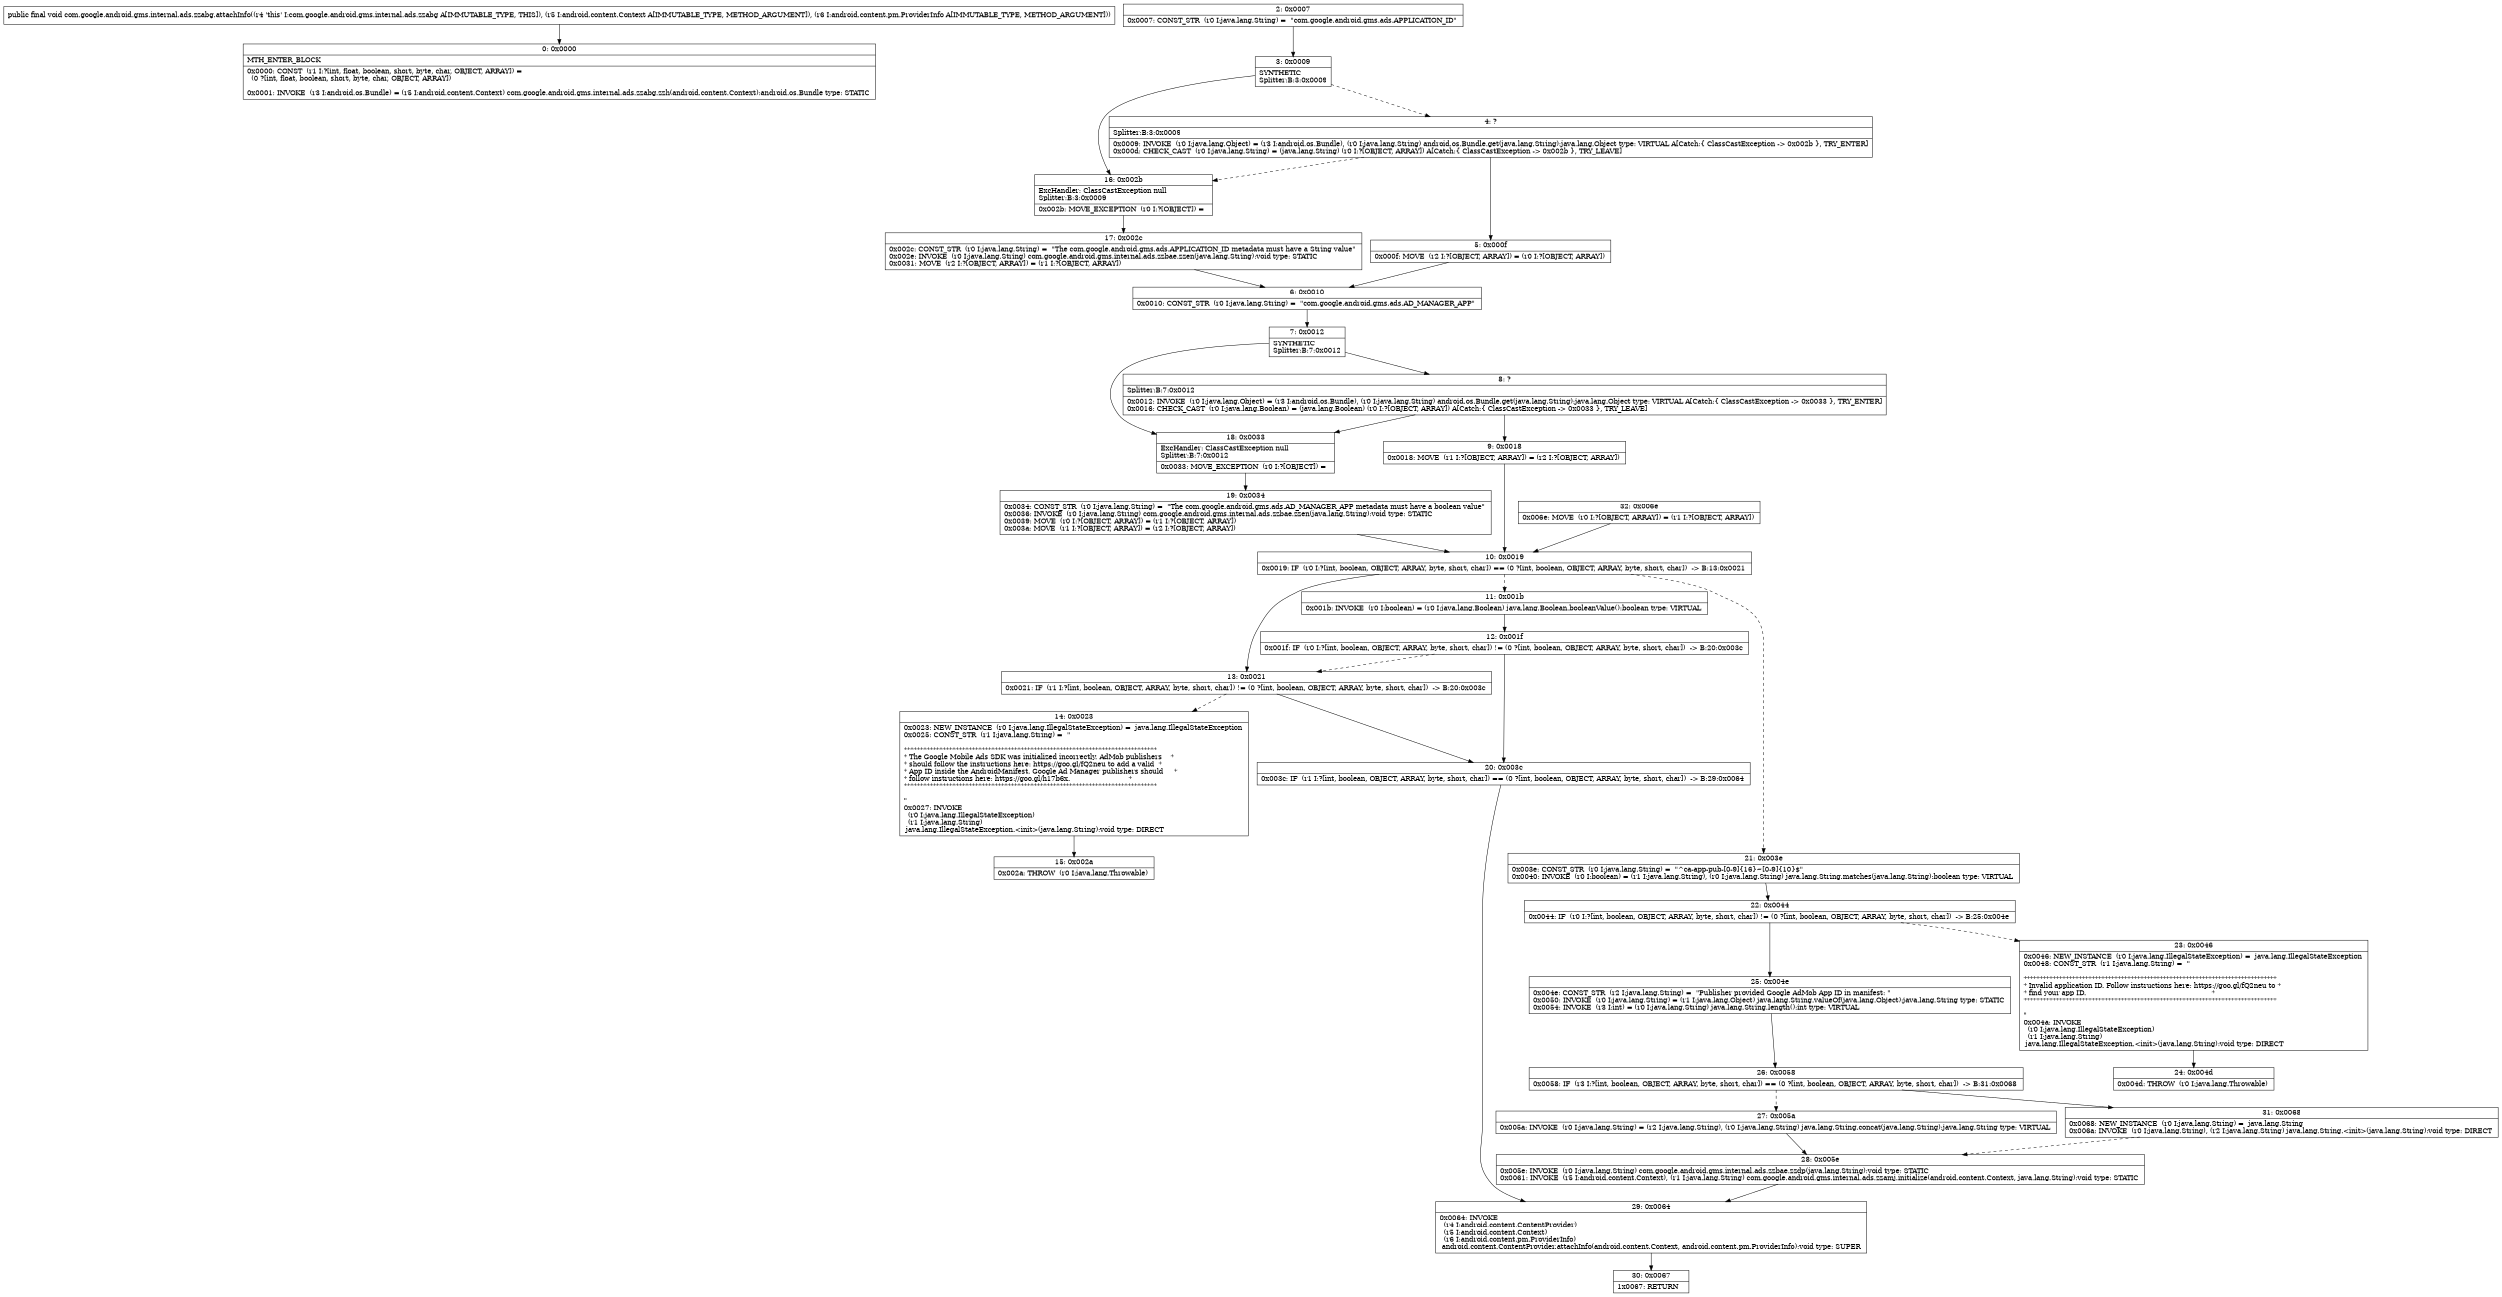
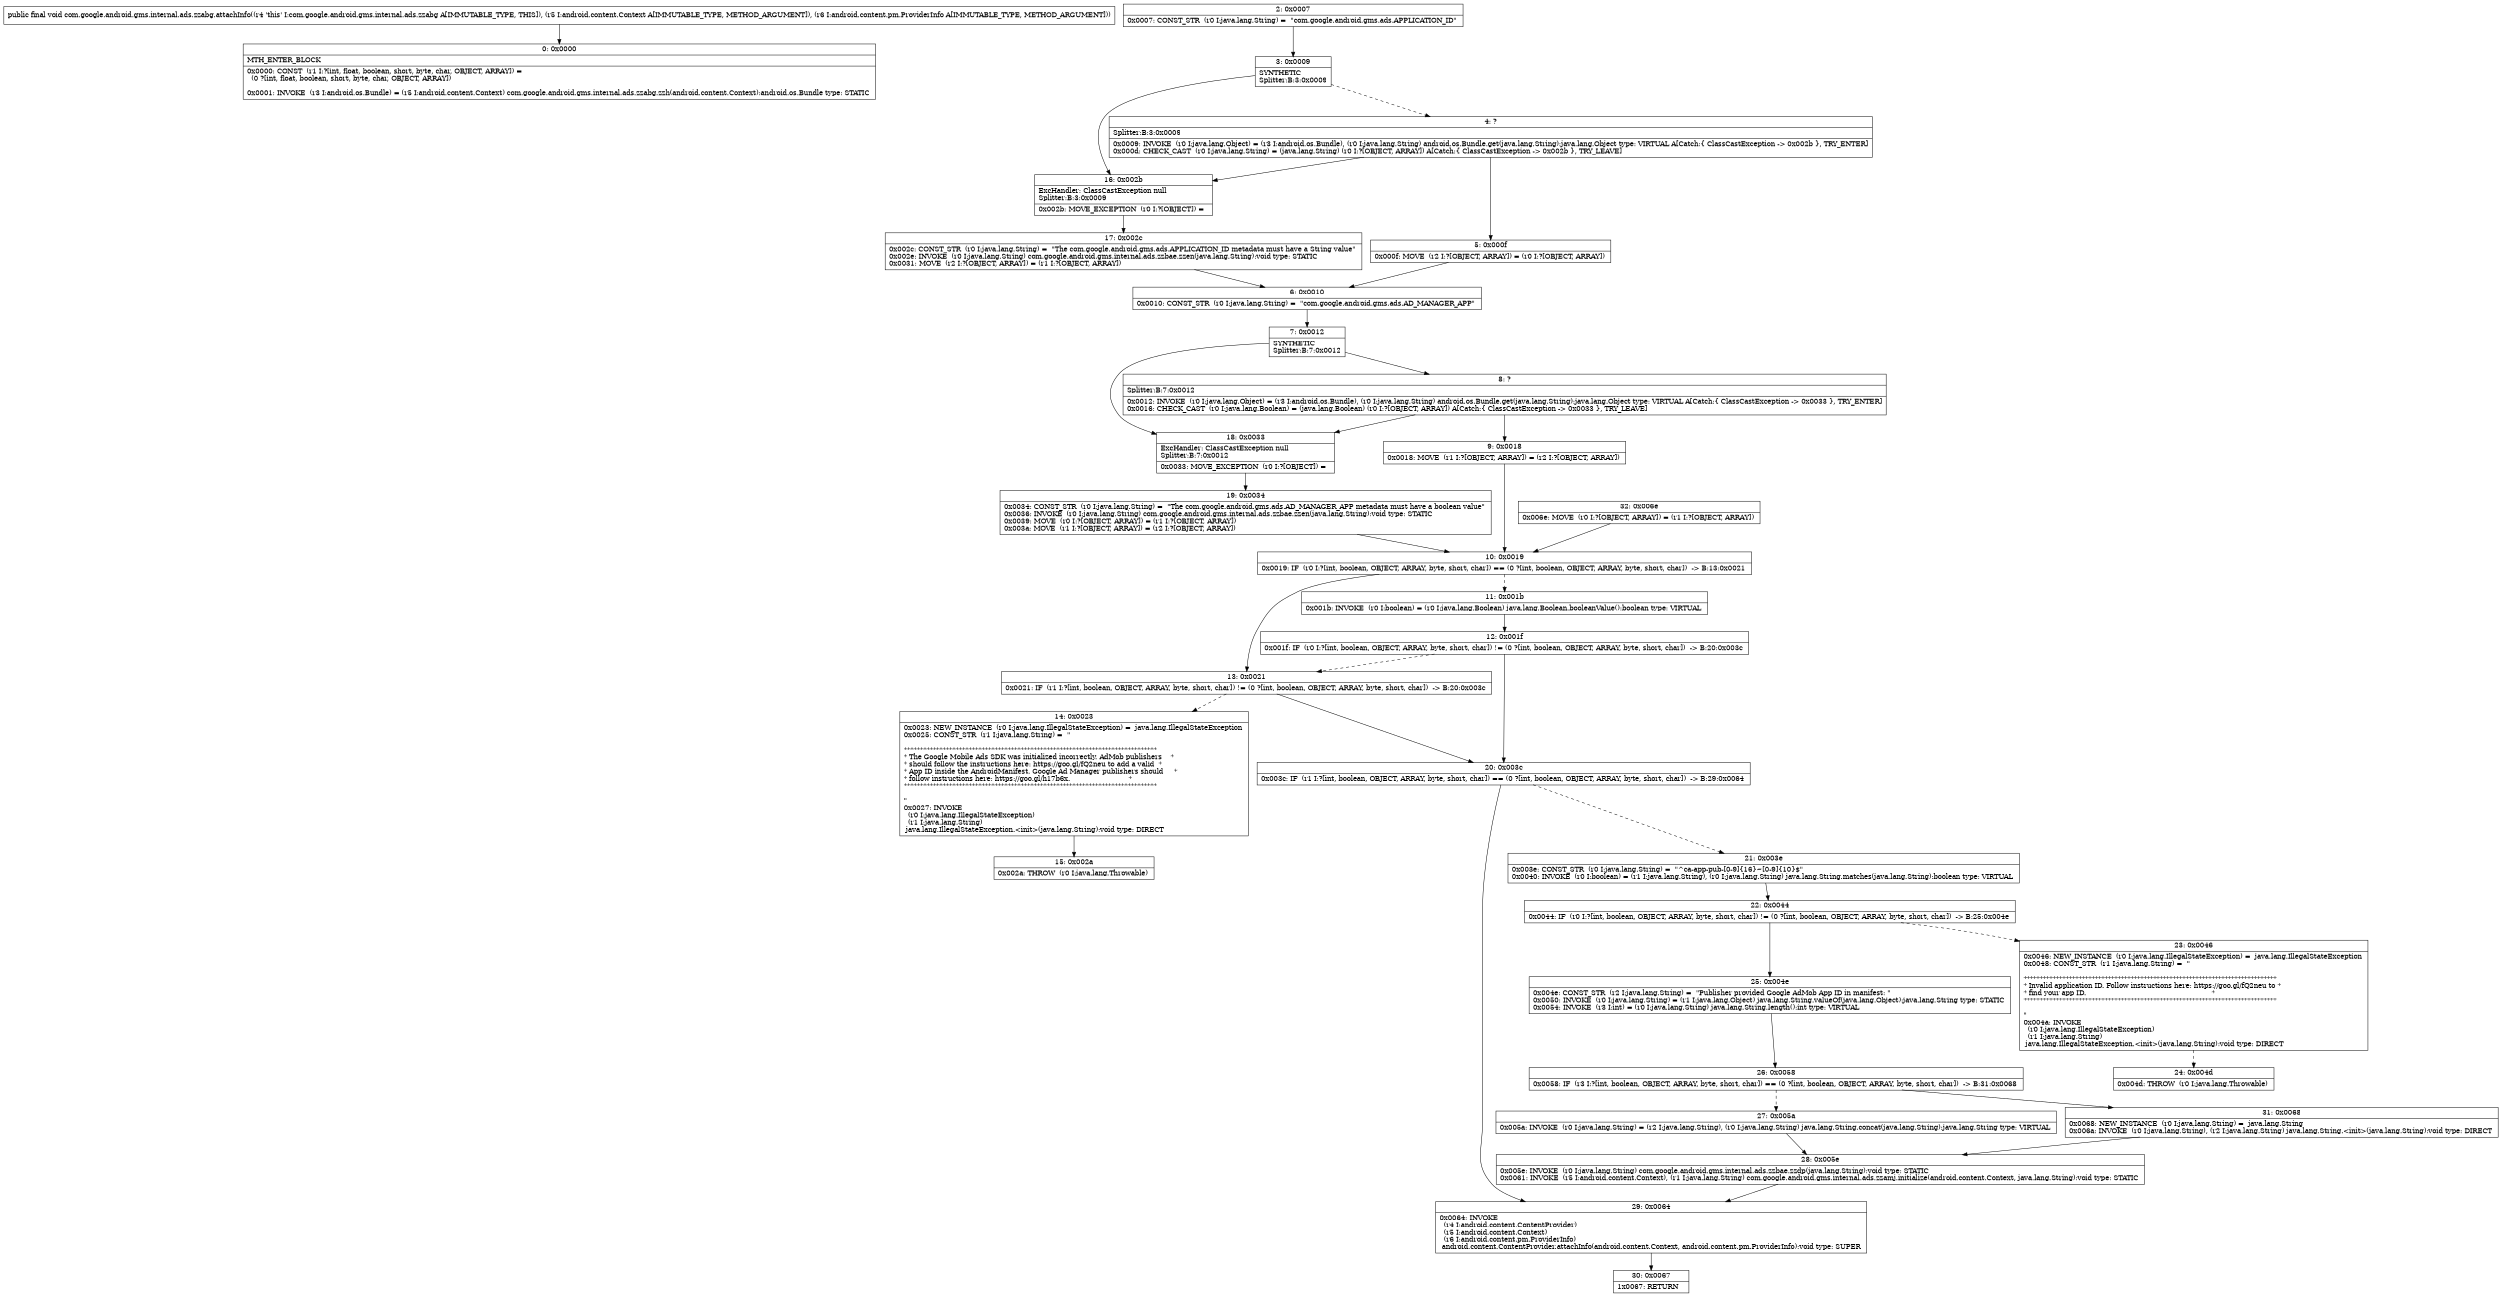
edge "4: ?" -> "16: 0x002b": style dashed -> solid
edge "10: 0x0019" -> "21: 0x003e": now "20: 0x003c" -> "21: 0x003e"
edge "23: 0x0046" -> "24: 0x004d": style solid -> dashed
edge "31: 0x0068" -> "28: 0x005e": style dashed -> solid
